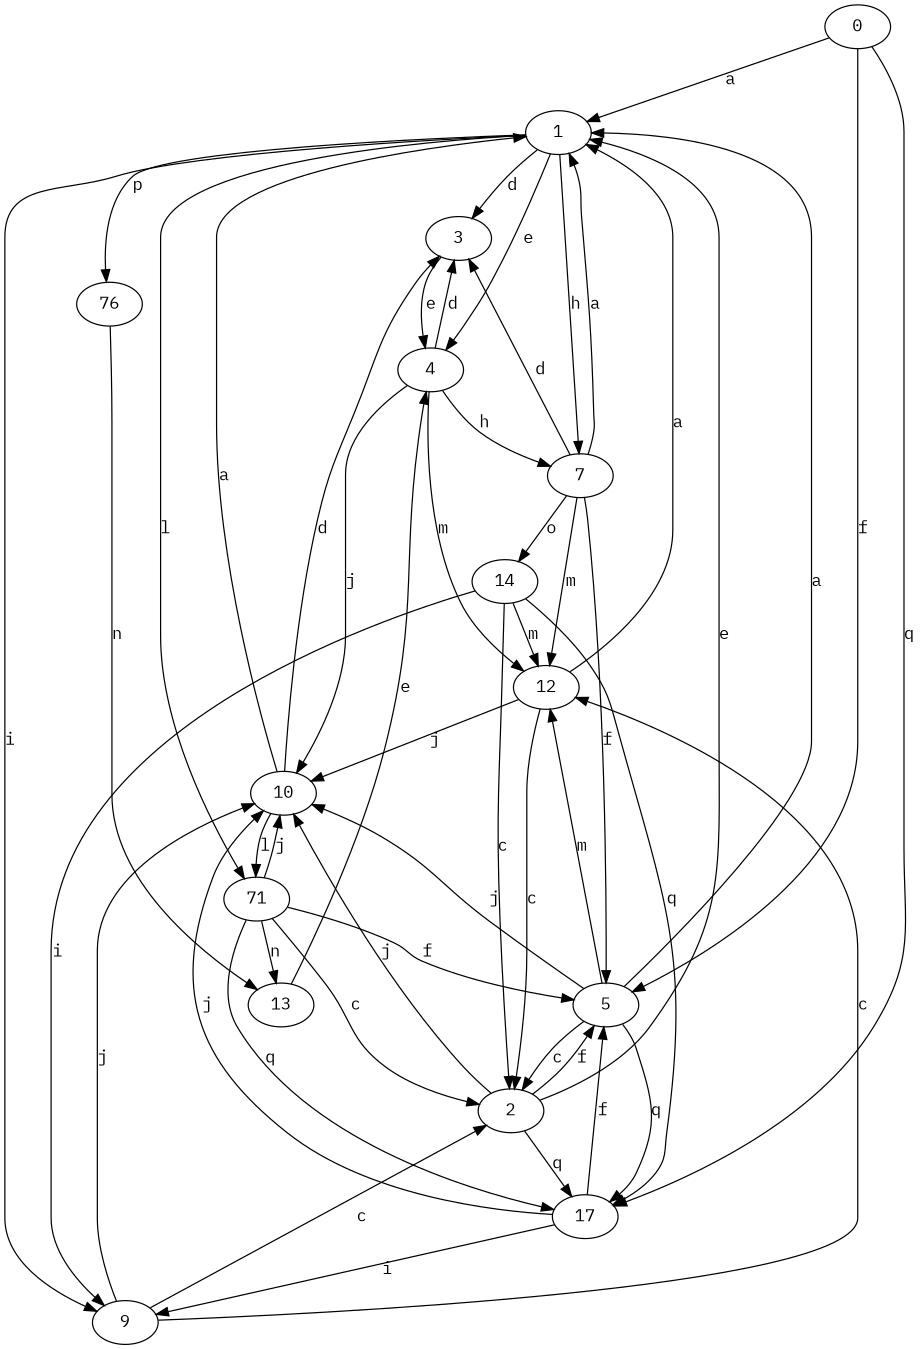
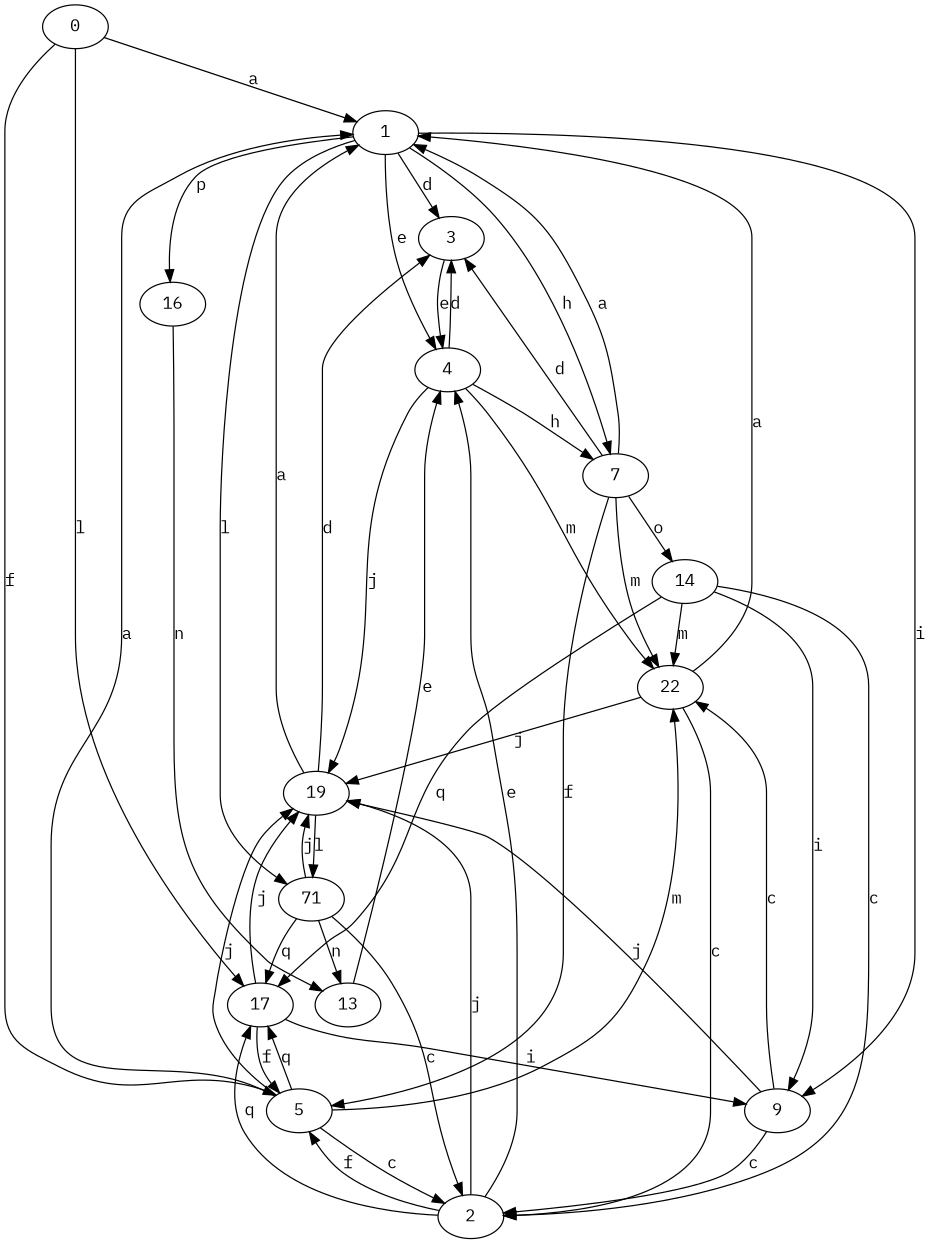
node "76": label "76" -> "16"
edge "2" -> "1": now "2" -> "4"
edge "0" -> "17": label "q" -> "l"
node "12": label "12" -> "22"
node "10": label "10" -> "19"
edge "71" -> "5": removed, label "f"
